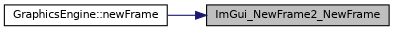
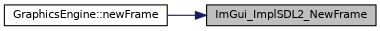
node "ImGui_NewFrame2_NewFrame": label "ImGui_NewFrame2_NewFrame" -> "ImGui_ImplSDL2_NewFrame"
